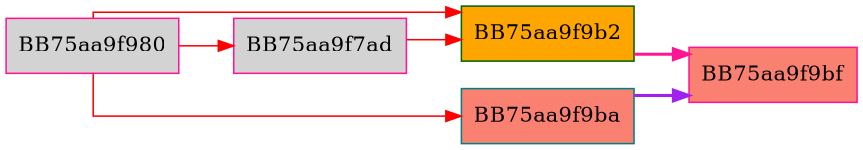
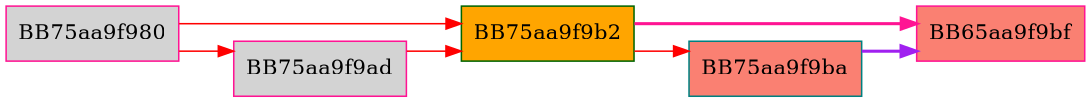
node "BB75aa9f7ad": label "BB75aa9f7ad" -> "BB75aa9f9ad"
node "BB75aa9f9bf": label "BB75aa9f9bf" -> "BB65aa9f9bf"
edge "BB75aa9f980" -> "BB75aa9f9ba": now "BB75aa9f9b2" -> "BB75aa9f9ba"
